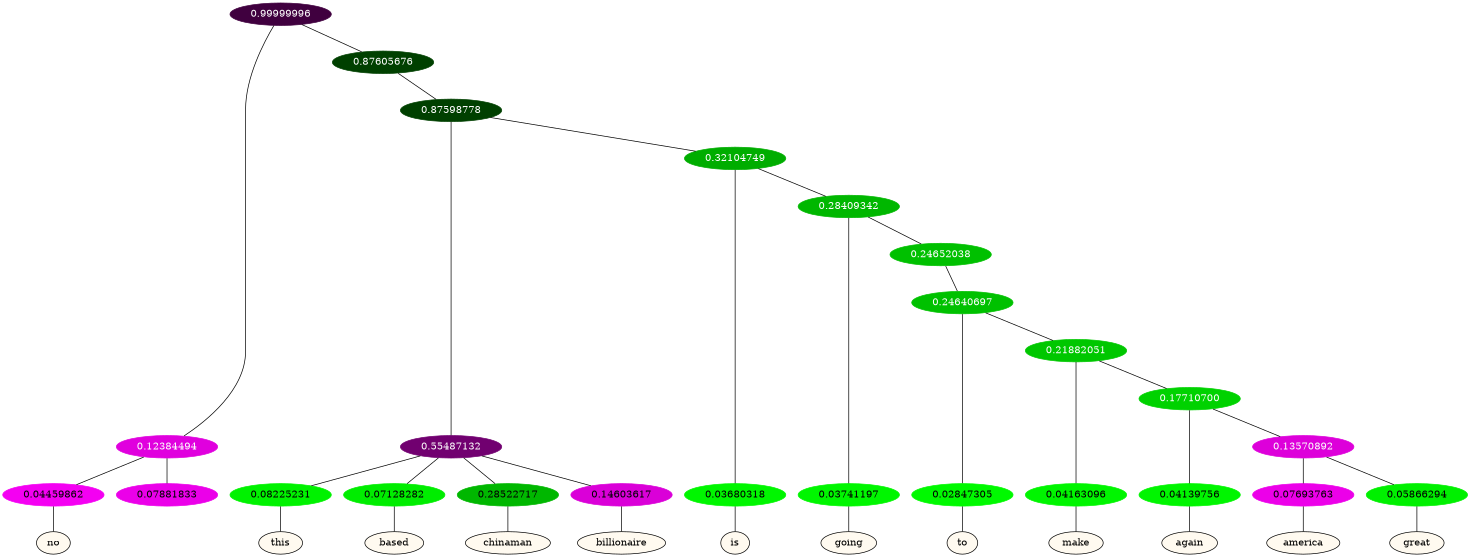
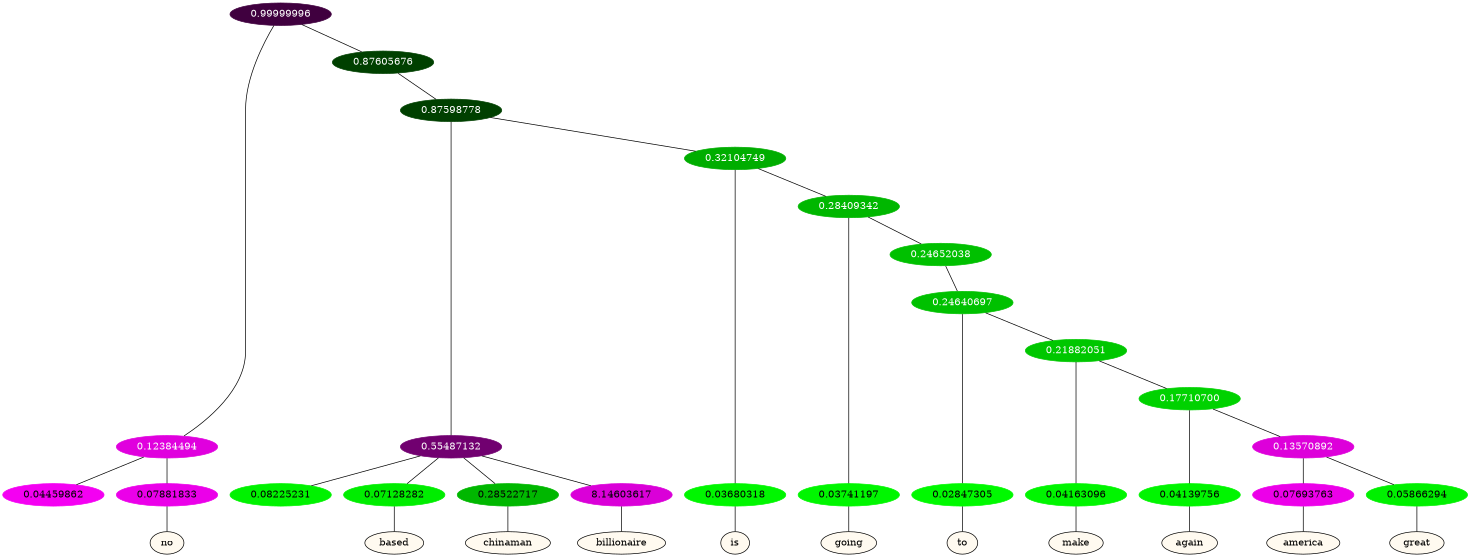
node "0.14603617": label "0.14603617" -> "8.14603617"
edge "0.04459862" -- "no": now "0.07881833" -- "no"
node "this": removed
